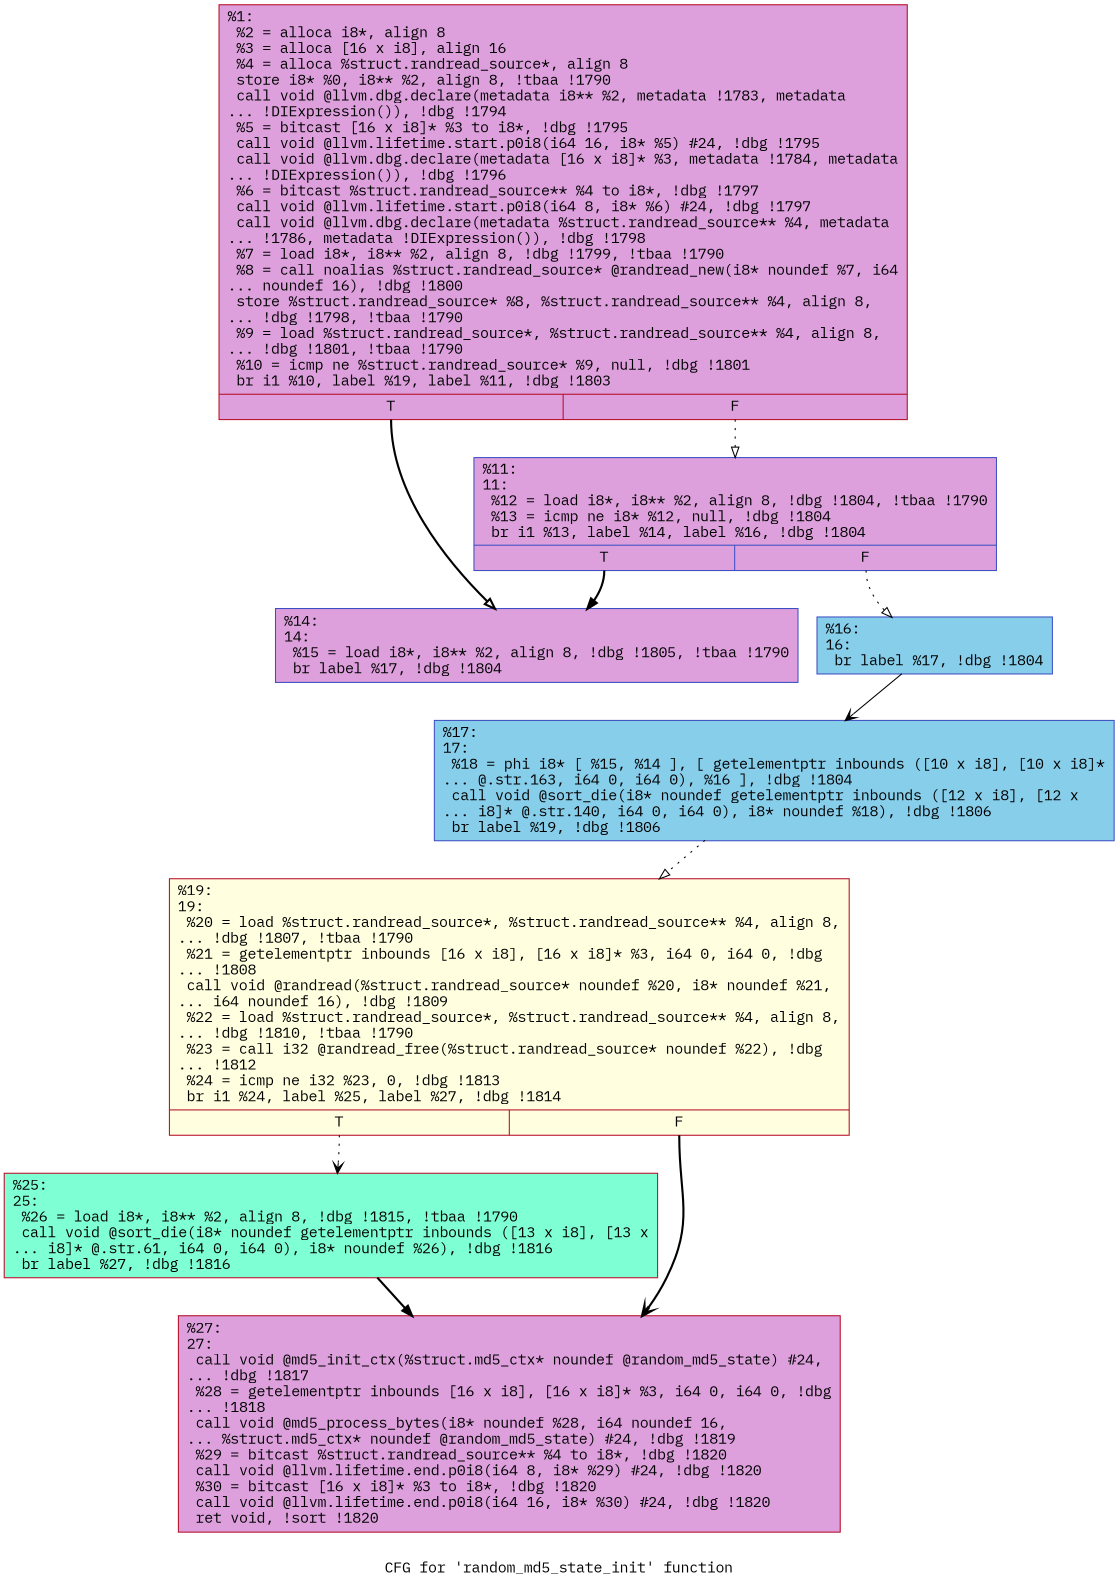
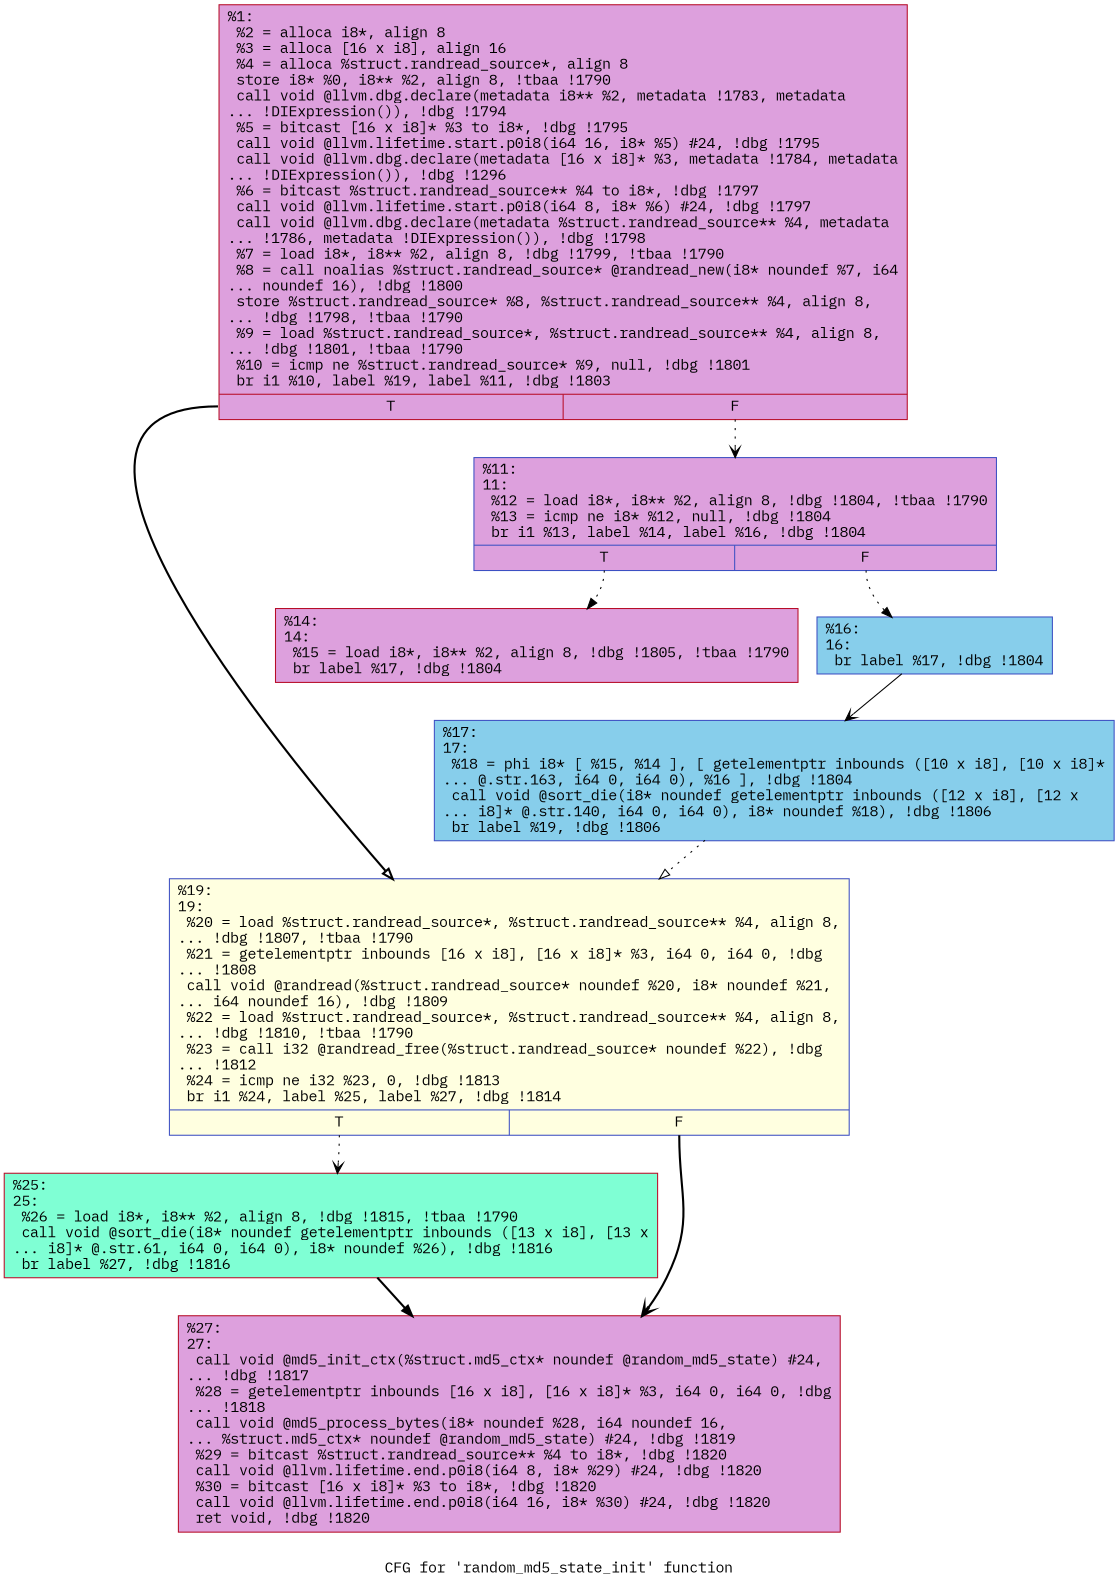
node "%1:": text "... !DIExpression()), !dbg !1796" -> "... !DIExpression()), !dbg !1296"
edge "%1:" -> "%11:": arrowhead onormal -> vee
edge "%1:" -> "%14:": now "%1:" -> "%19:"
edge "%11:" -> "%14:": style bold -> dotted
edge "%11:" -> "%16:": arrowhead onormal -> normal
node "%14:": color #3d50c3ff -> #b70d28ff
node "%19:": color #b70d28ff -> #3d50c3ff
node "%27:": text "ret void, !sort !1820" -> "ret void, !dbg !1820"
